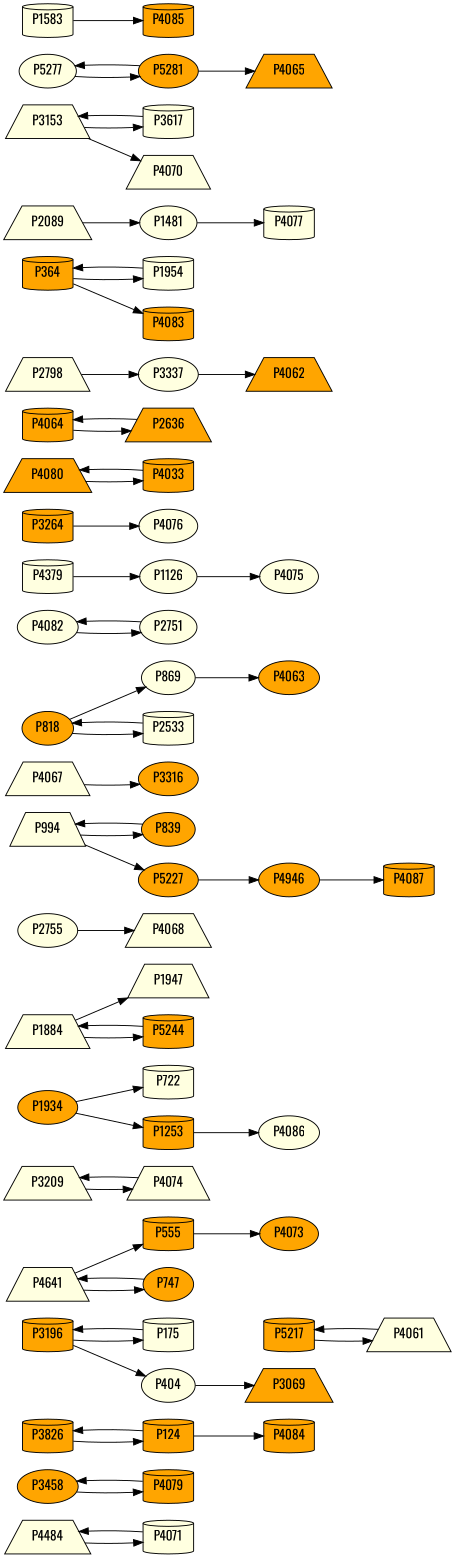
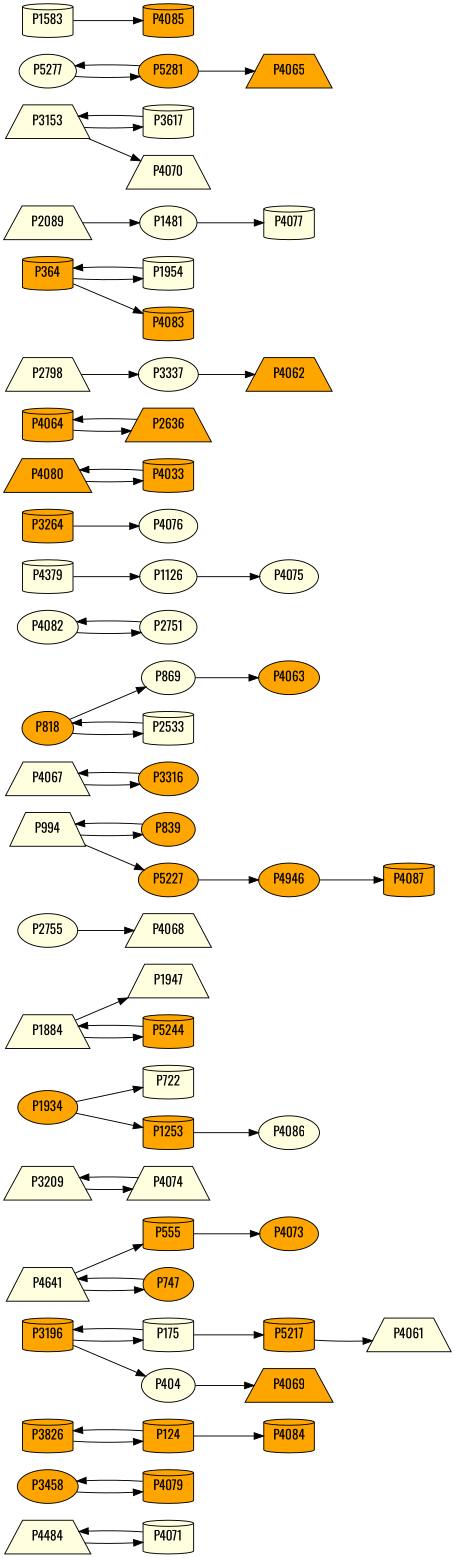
edge "P3316" -> "P4067": added
edge "P4061" -> "P5217": now "P175" -> "P5217"
node "P3069": label "P3069" -> "P4069"
